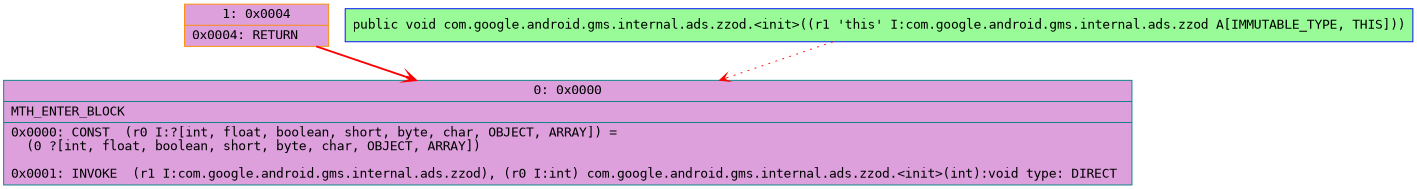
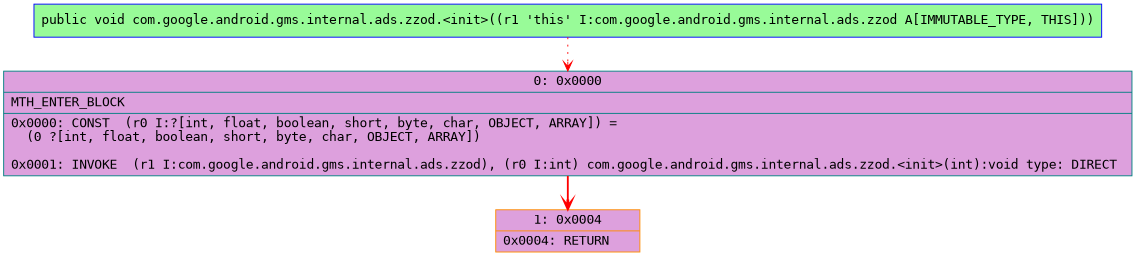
edge "1: 0x0004" -> "0: 0x0000": reversed
